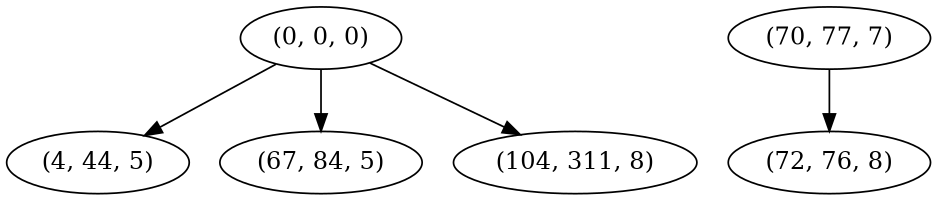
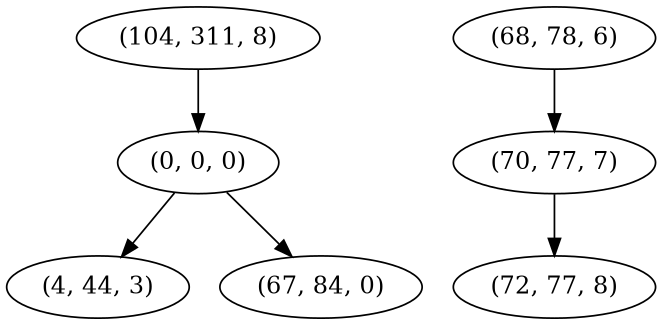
node "(68, 78, 6)": added
edge "(0, 0, 0)" -> "(104, 311, 8)": reversed
node "(4, 44, 5)": label "(4, 44, 5)" -> "(4, 44, 3)"
node "(67, 84, 5)": label "(67, 84, 5)" -> "(67, 84, 0)"
node "(72, 76, 8)": label "(72, 76, 8)" -> "(72, 77, 8)"
